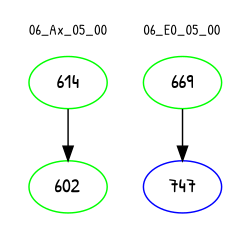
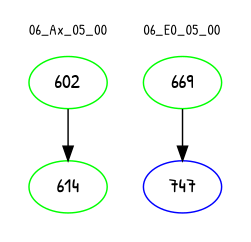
edge "614" -> "602": reversed
